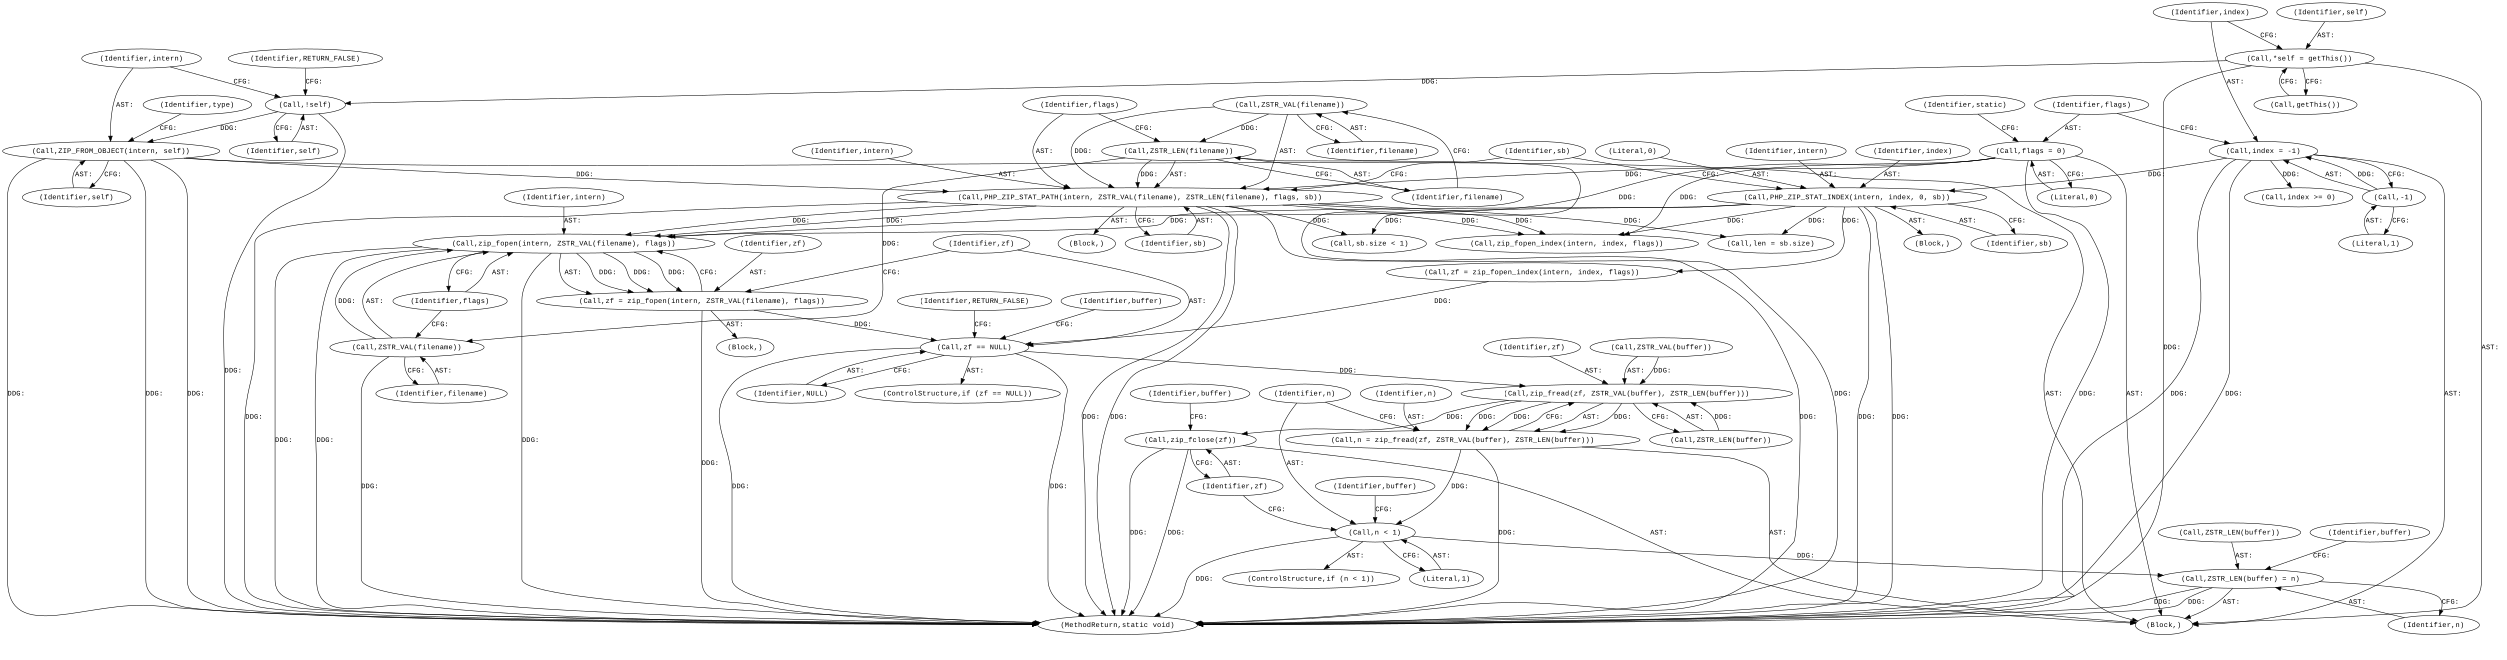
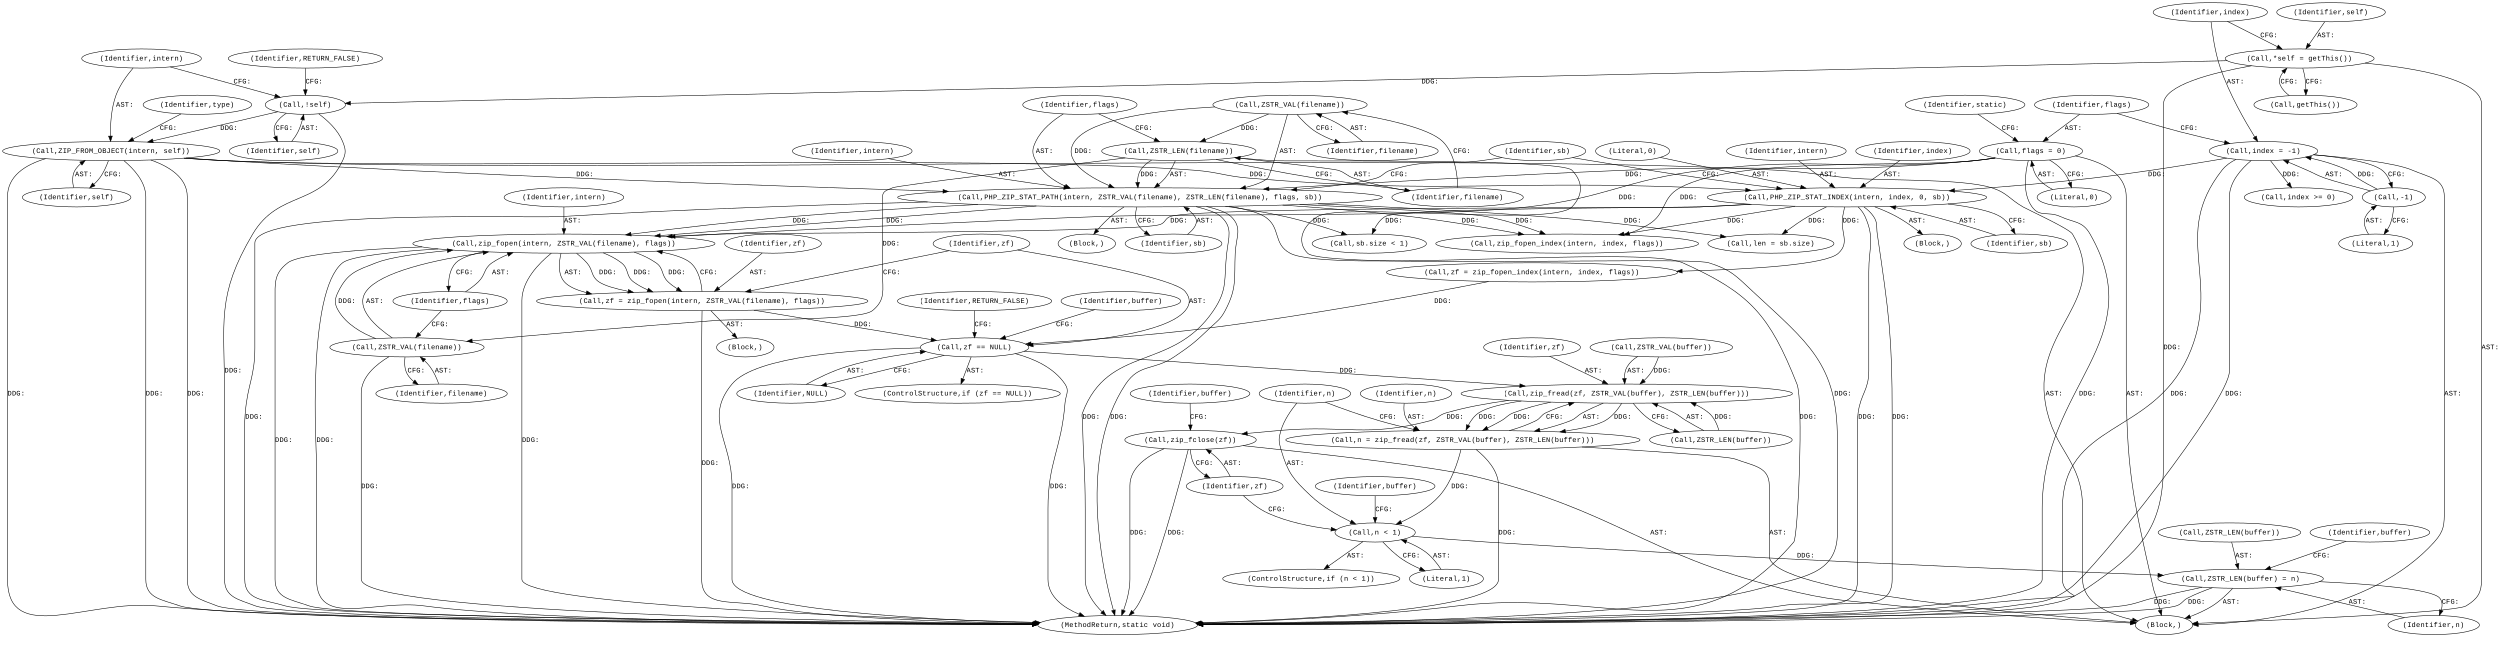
edge "(Call,ZIP_FROM_OBJECT(intern, self))" -> "(Call,PHP_ZIP_STAT_INDEX(intern, index, 0, sb))": added, label "DDG:"
edge "(Call,n < 1)" -> "(MethodReturn,static void)": removed, label "DDG:"
